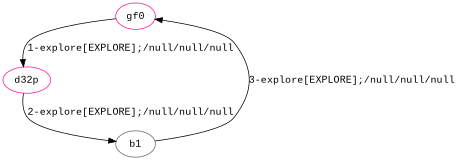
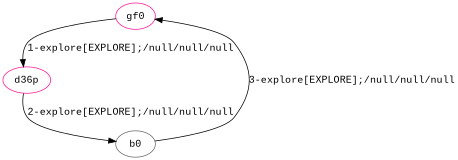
node "d32p": label "d32p" -> "d36p"
node "b1": label "b1" -> "b0"
